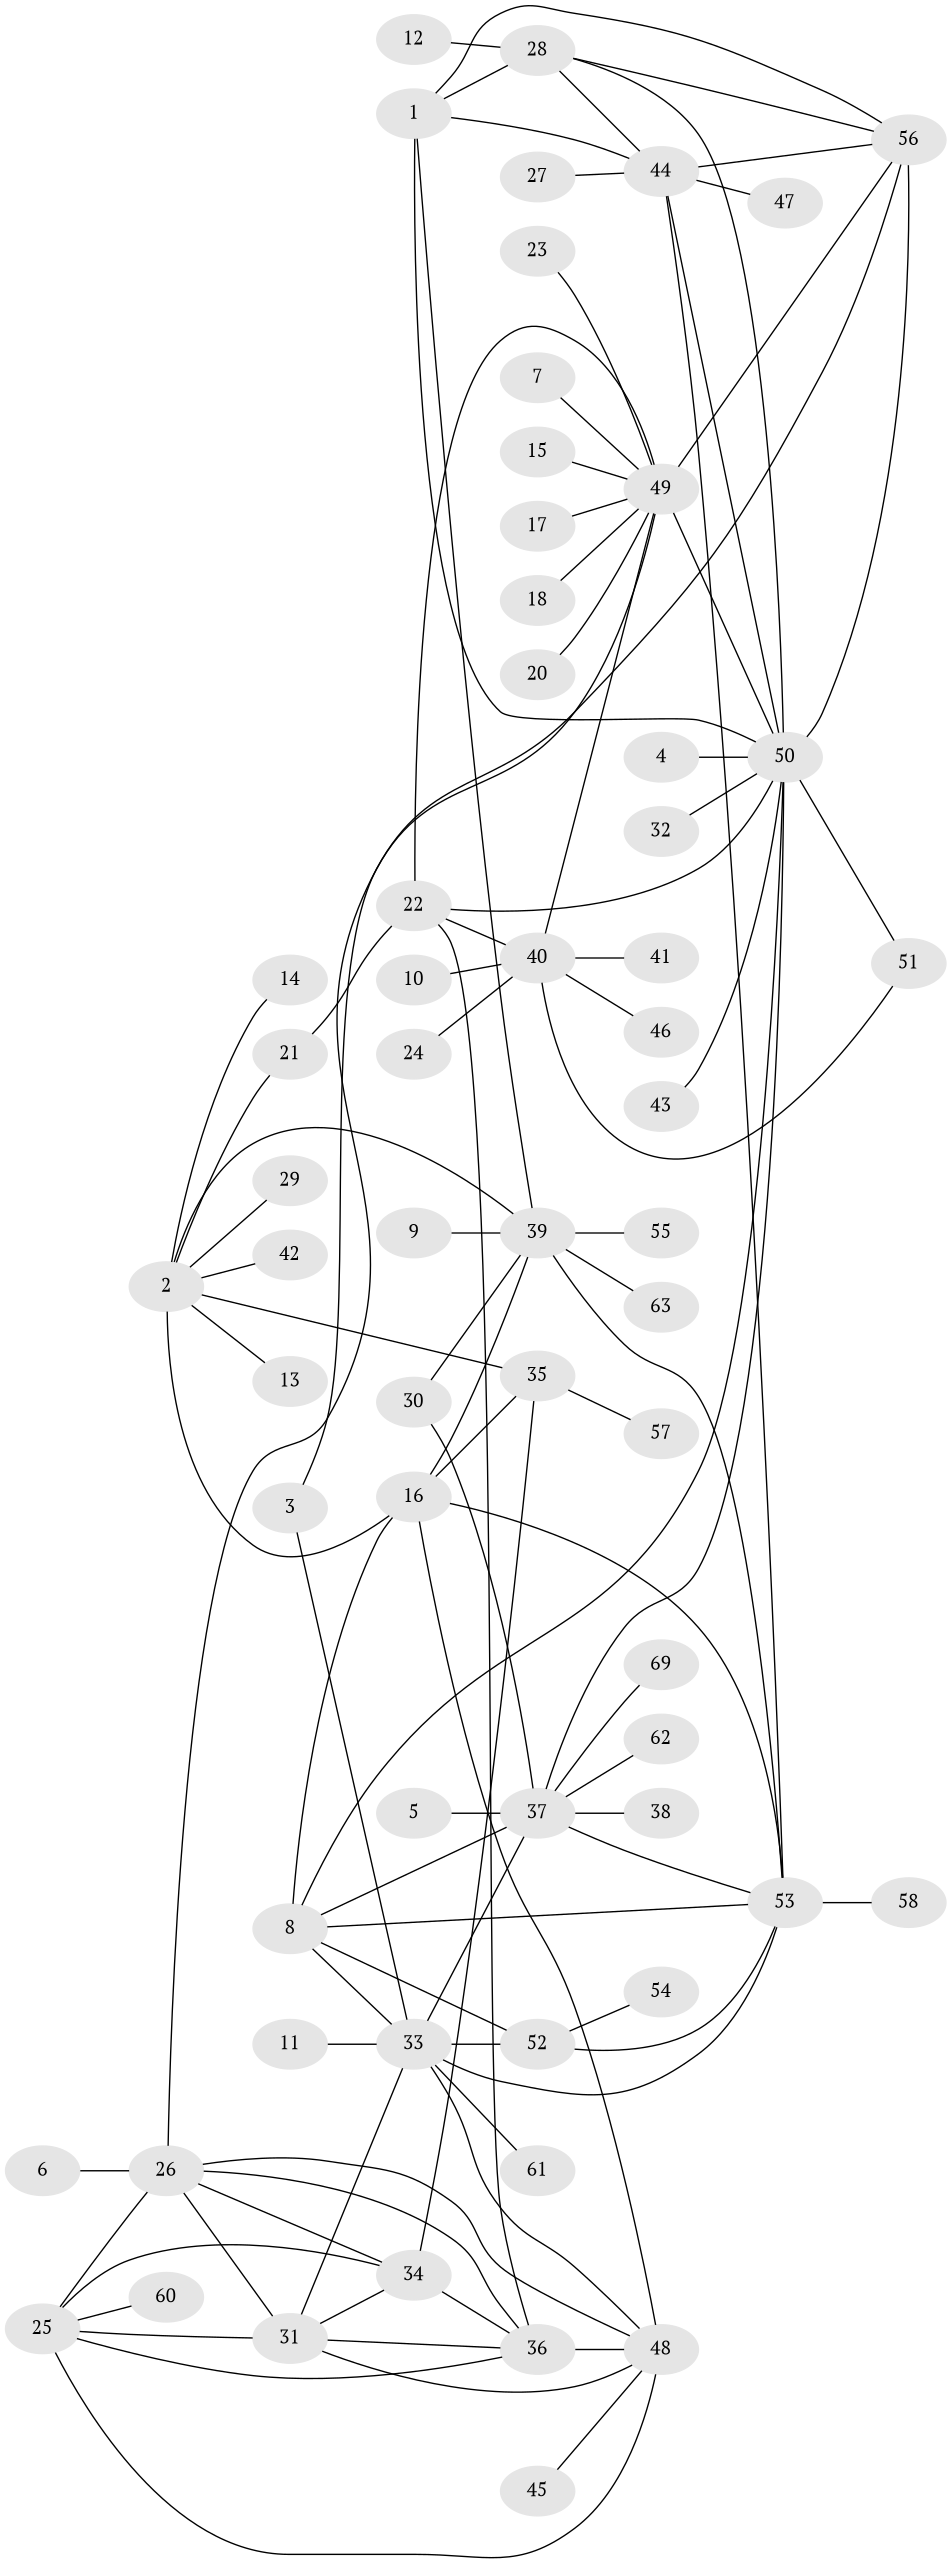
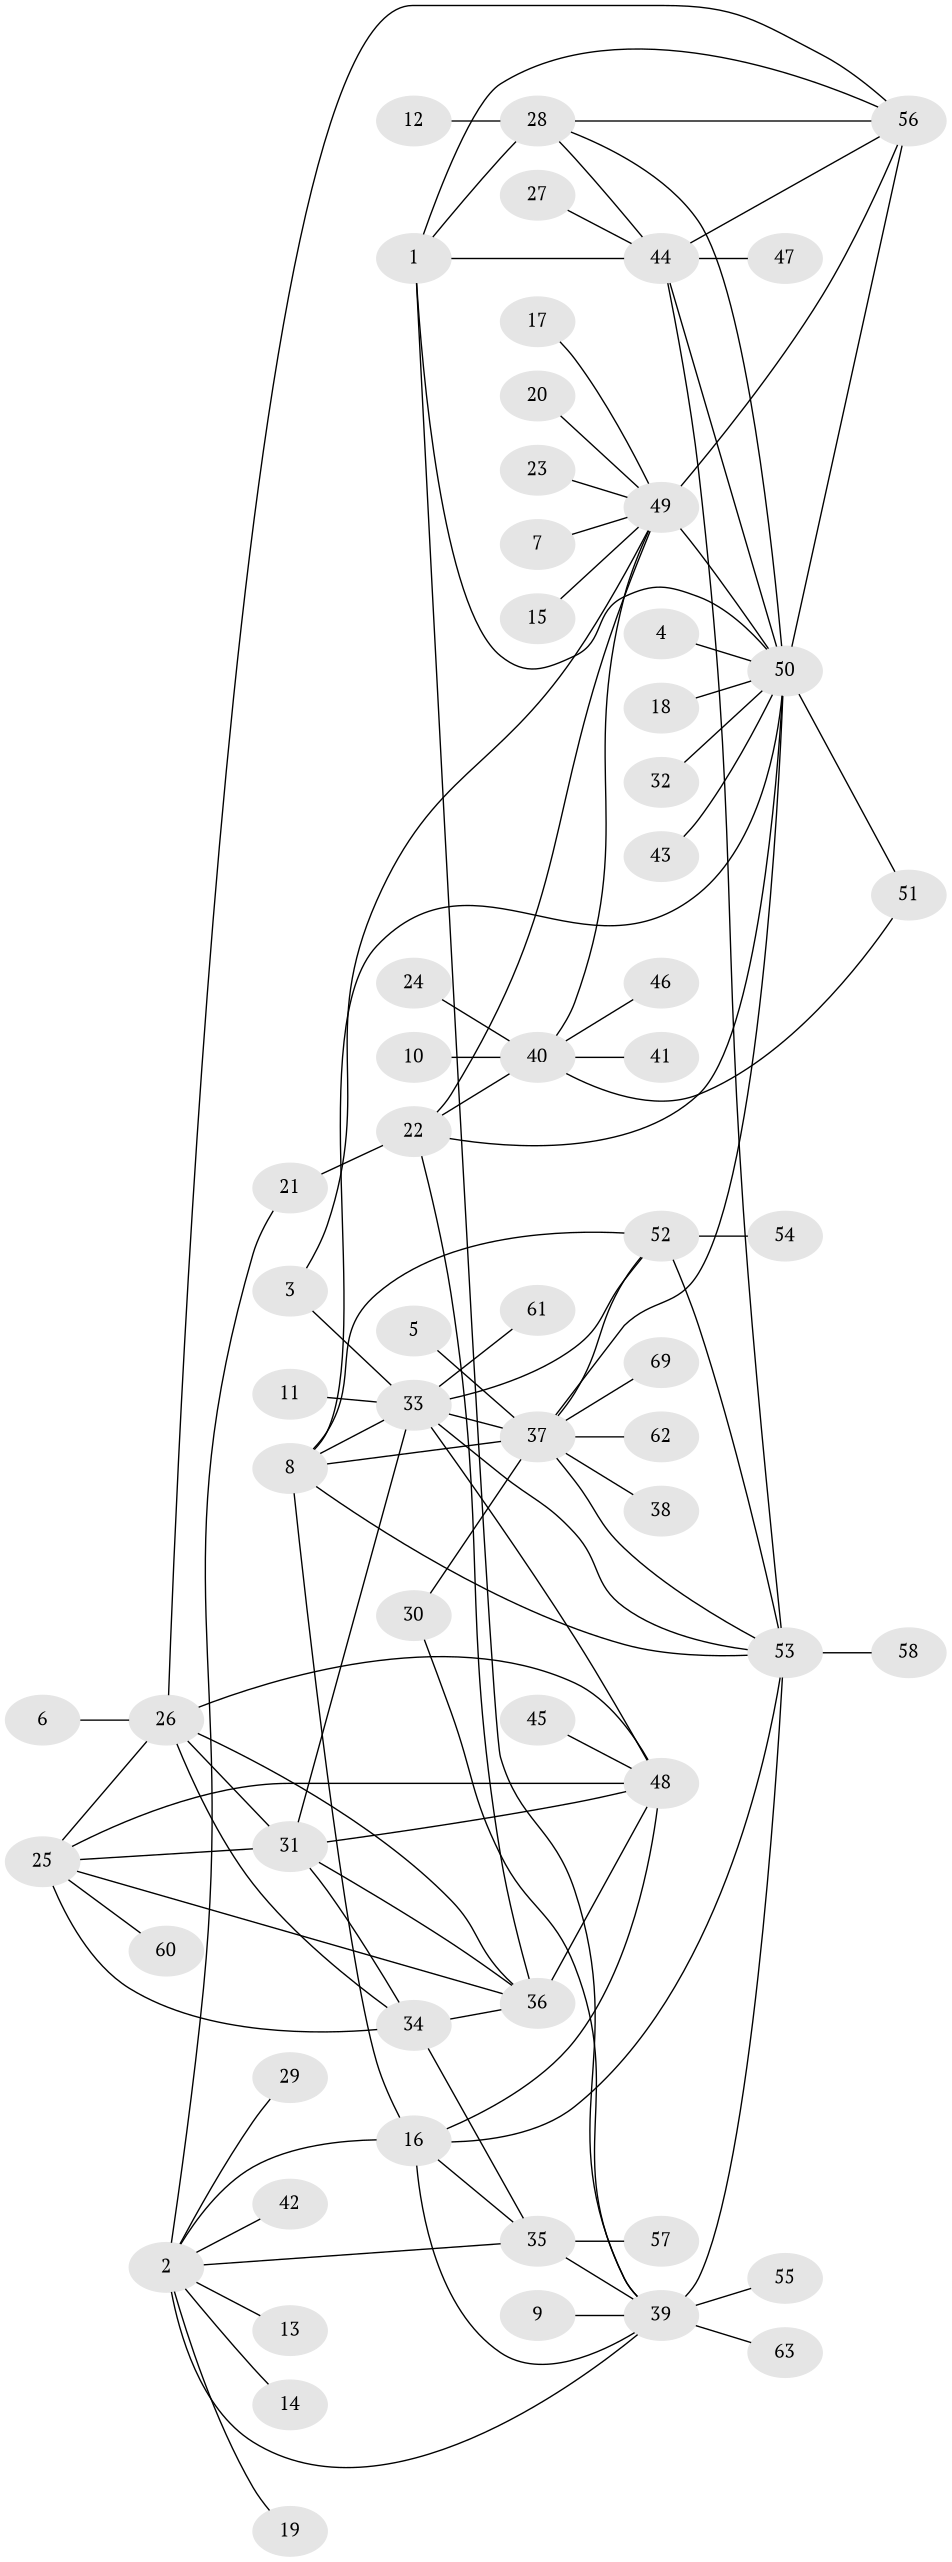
edge "49" -- "18": now "50" -- "18"
edge "52" -- "37": added
edge "35" -- "39": added
node "19": added
